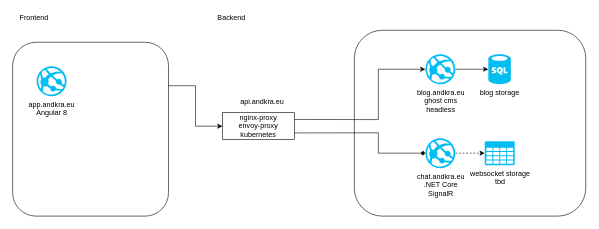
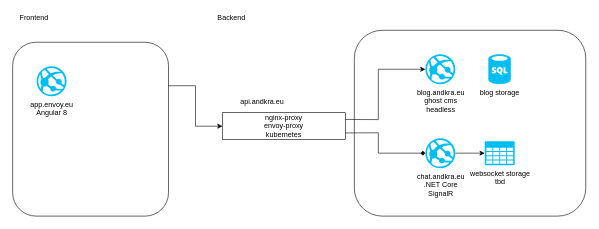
edge "blog.andkra.eu ghost cms headless" -> "blog storage": removed
node "app.andkra.eu Angular 8": label "app.andkra.eu Angular 8" -> "app.envoy.eu Angular 8"
node "nginx-proxy envoy-proxy kubernetes": size 72x27 -> 123x27
edge "chat.andkra.eu .NET Core SignalR" -> "websocket storage tbd": style dashed -> solid
